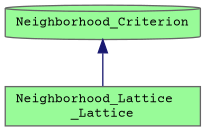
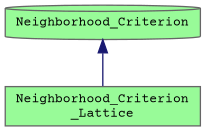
node "Neighborhood_Lattice _Lattice": label "Neighborhood_Lattice _Lattice" -> "Neighborhood_Criterion _Lattice"
